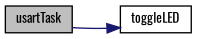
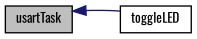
edge "usartTask" -> "toggleLED": reversed
